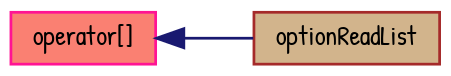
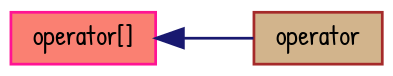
node "optionReadList": label "optionReadList" -> "operator"
